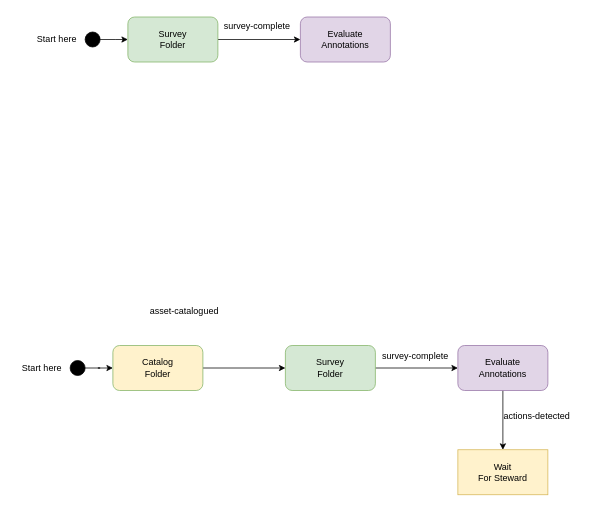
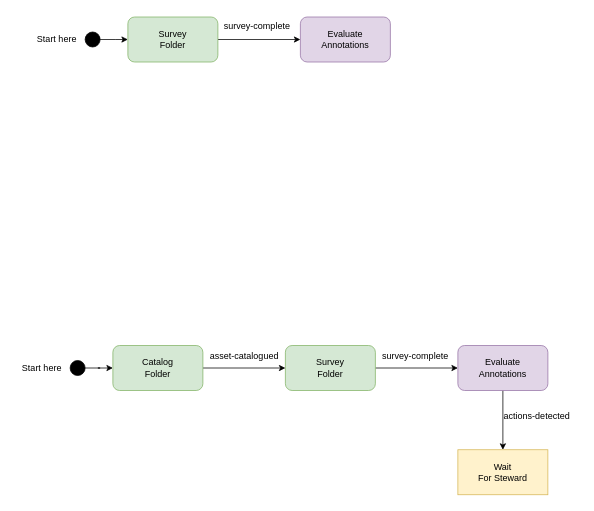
node "asset-catalogued": moved (184, 312) -> (244, 357)
node "Catalog Folder": fillcolor #fff2cc -> #d5e8d4
